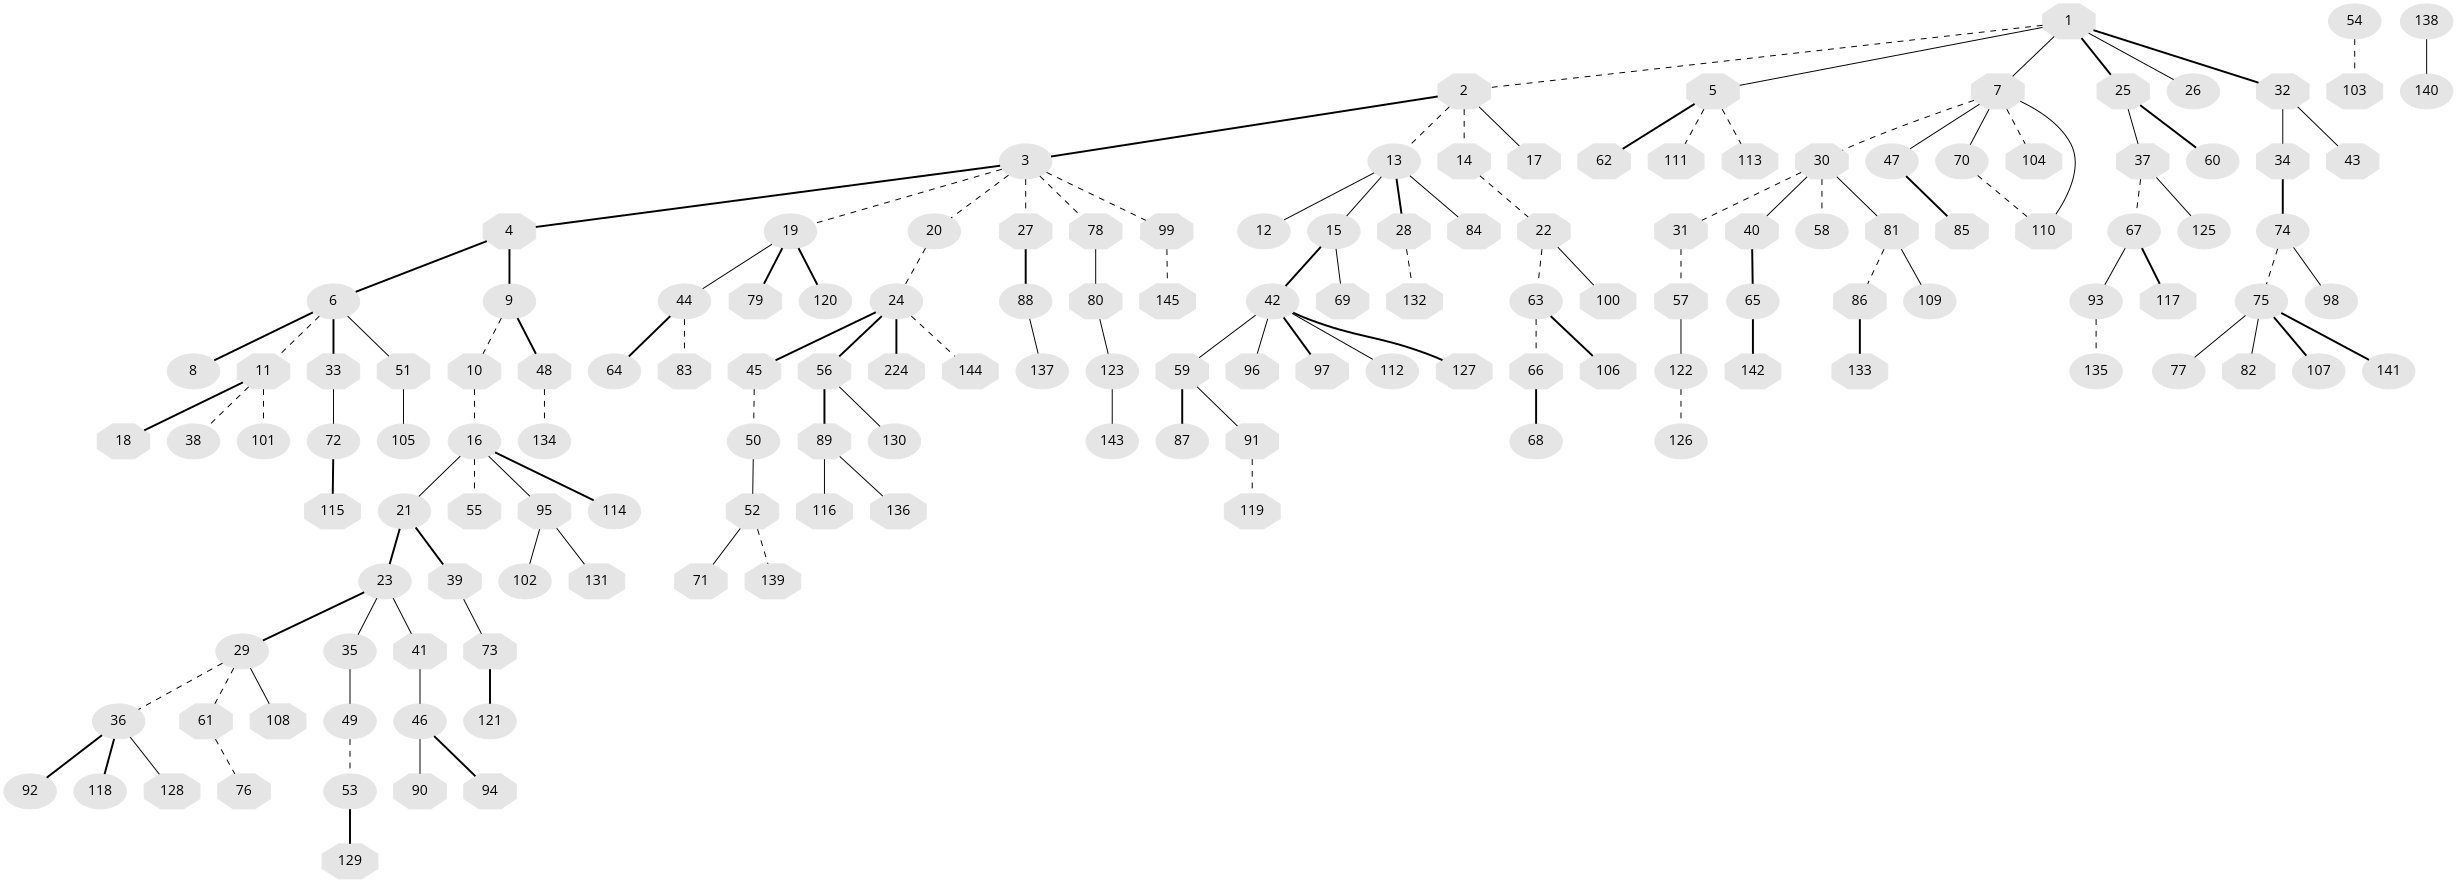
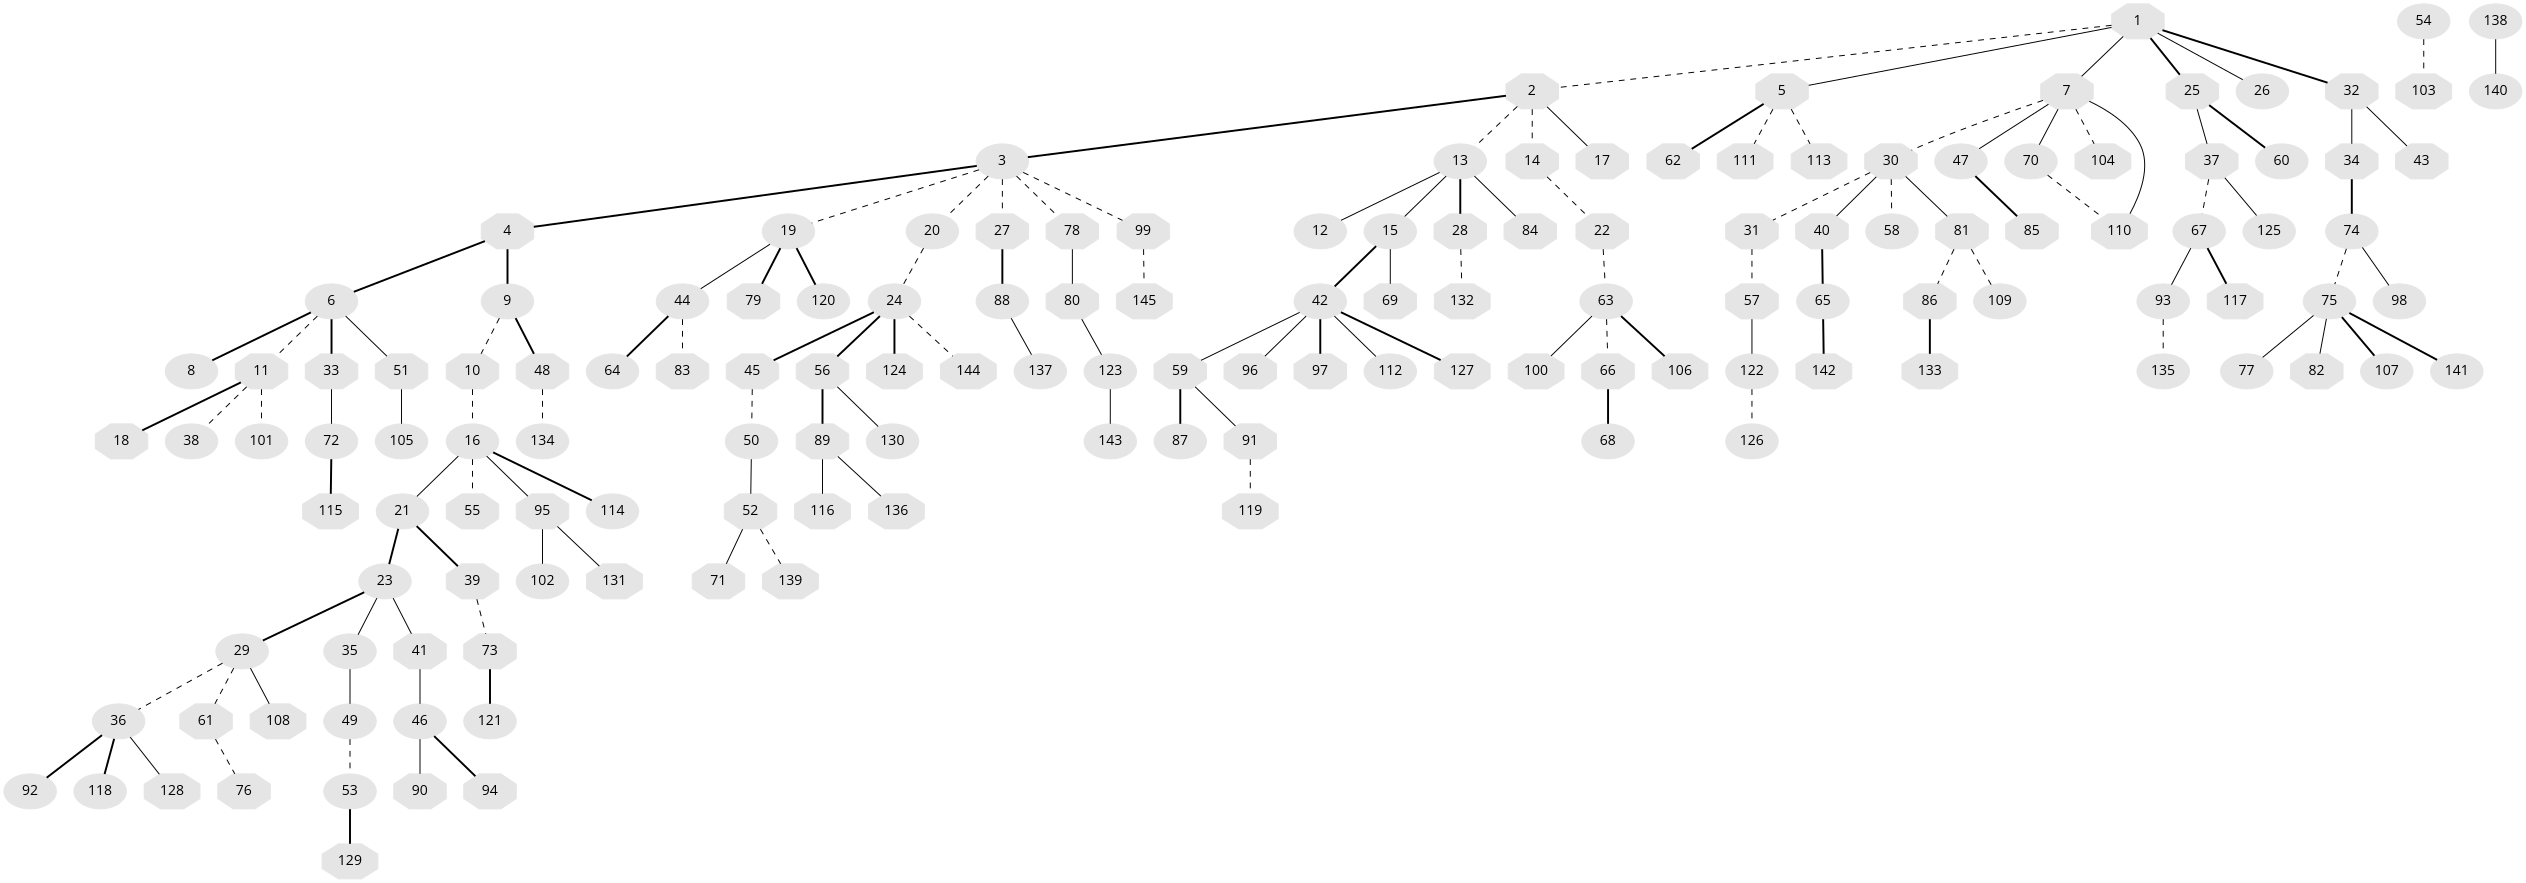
edge "22" -- "100": now "63" -- "100"
edge "81" -- "109": style solid -> dashed
node "224": label "224" -> "124"
edge "39" -- "73": style solid -> dashed
